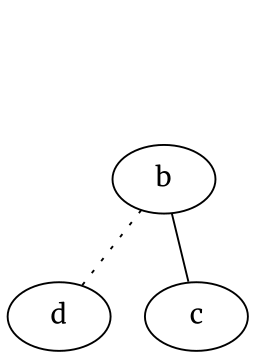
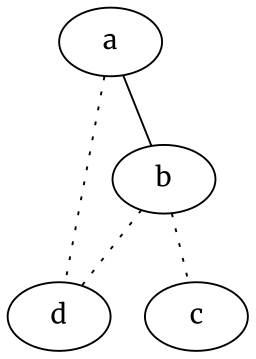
node "a": added
edge "b" -- "c": style solid -> dotted
